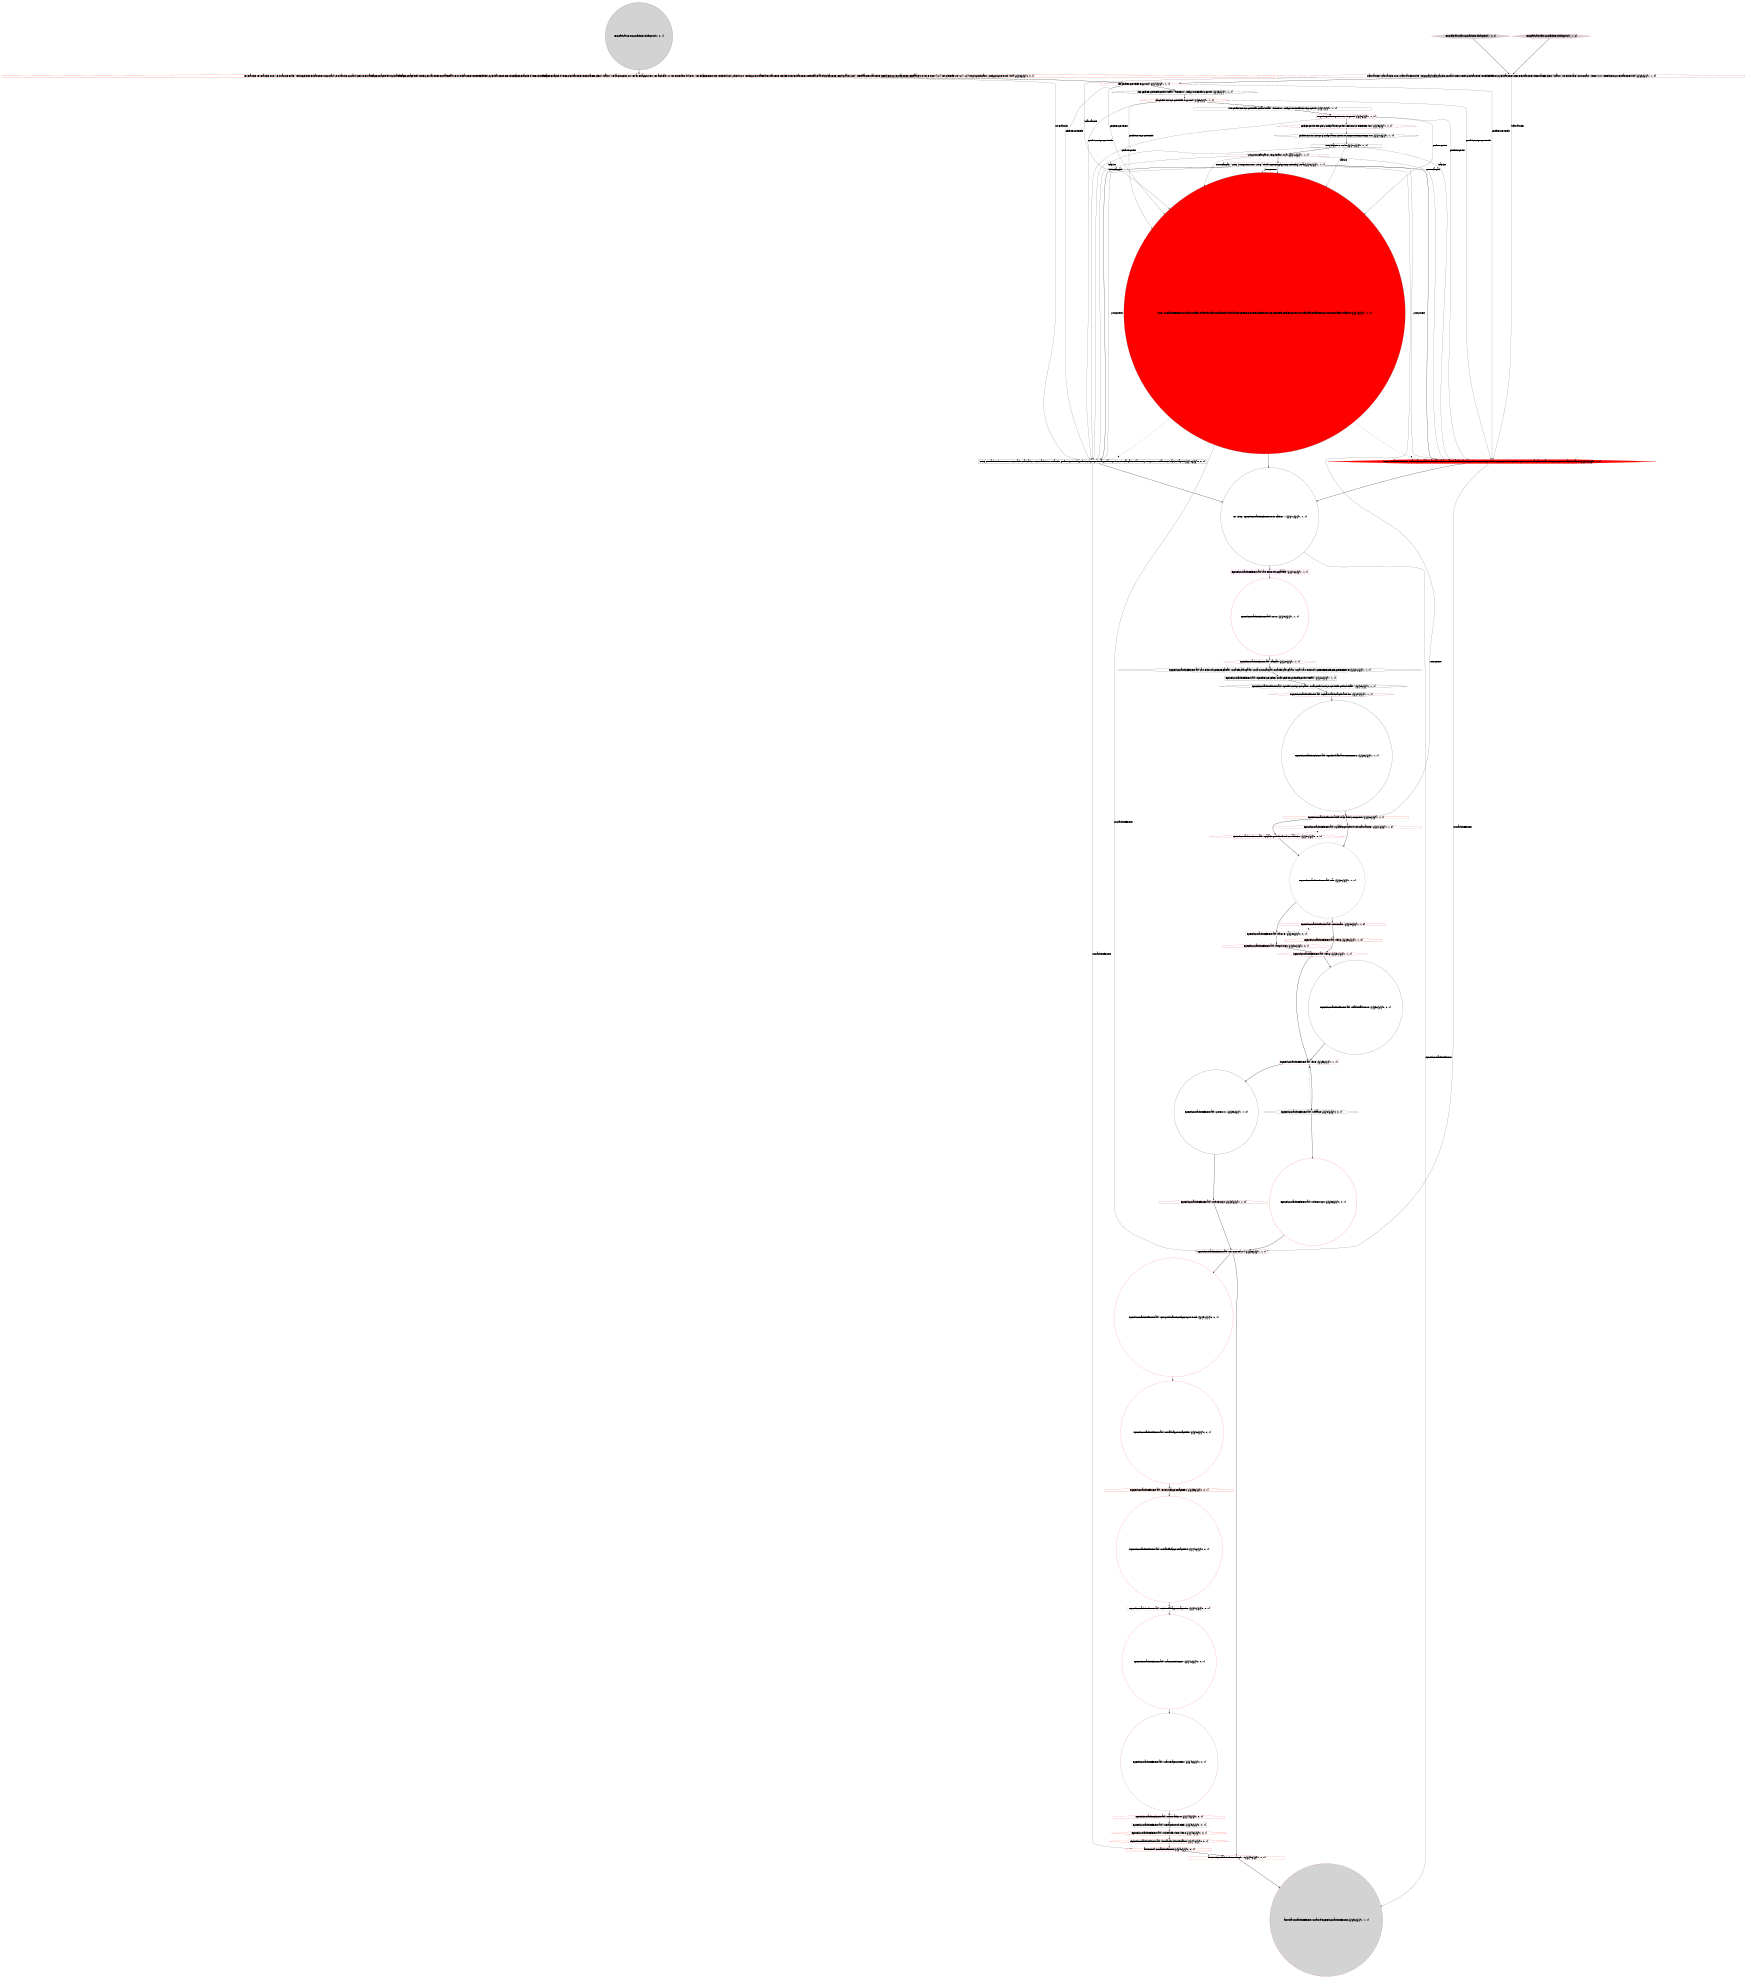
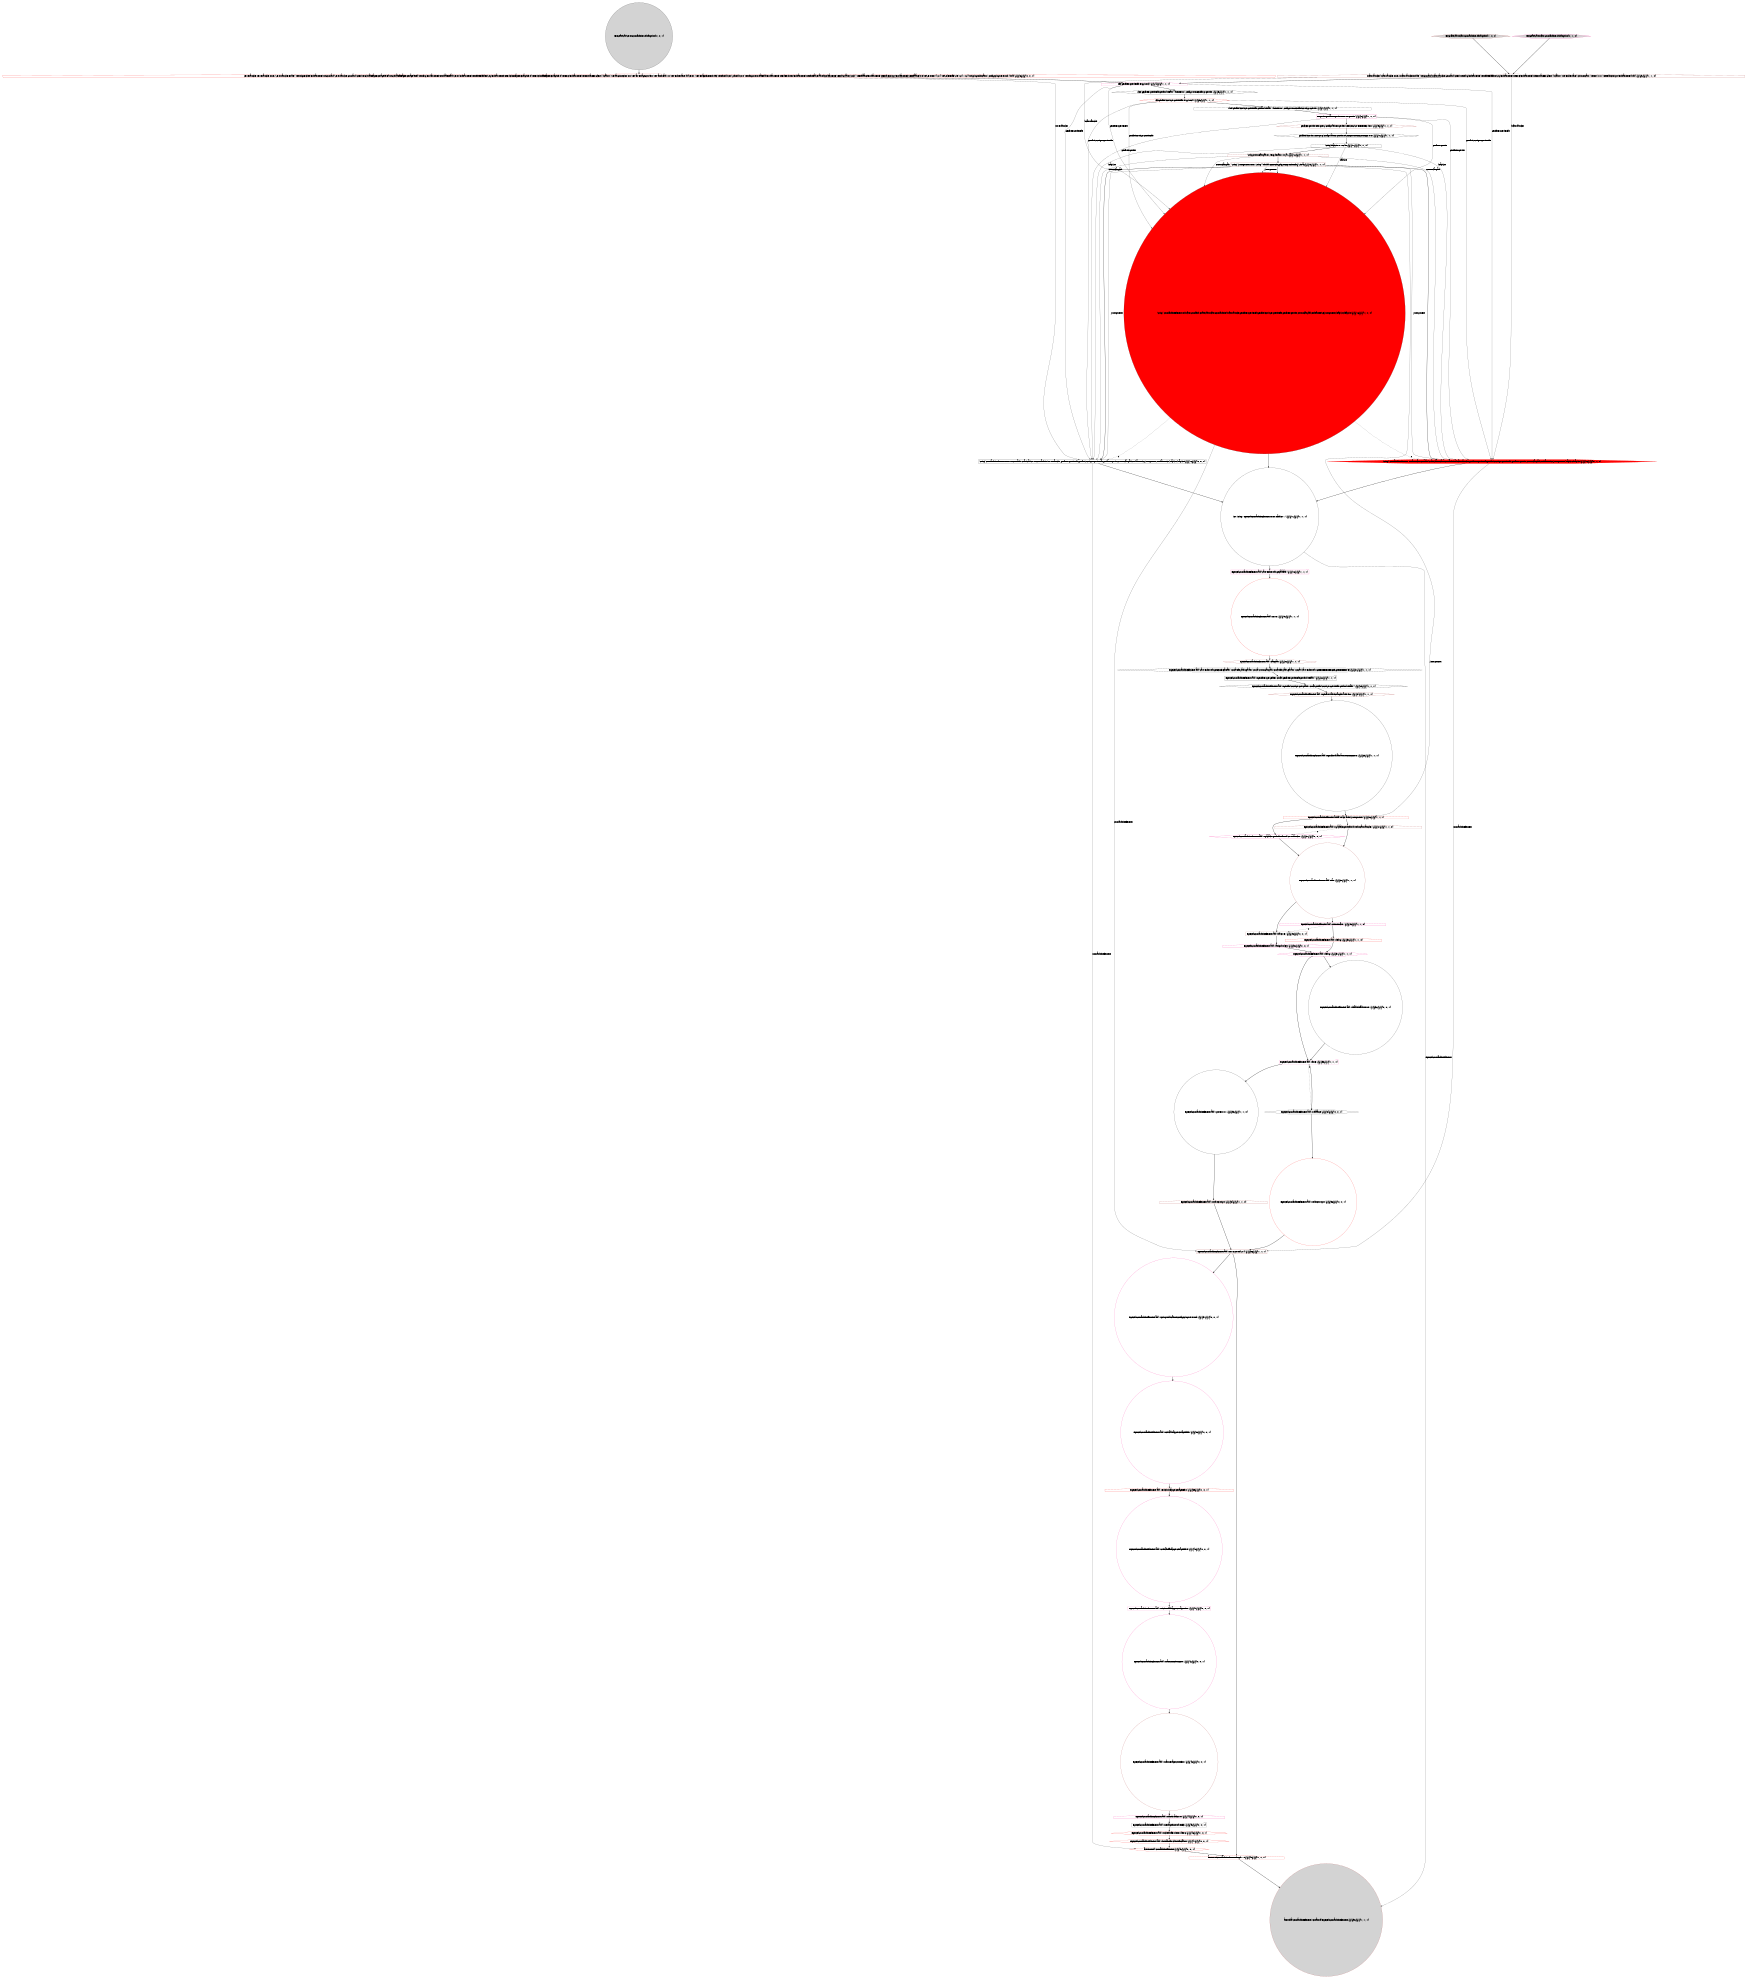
node "assertNotNull(commandLineElements)@@@48@@@['0', '0', '1']": shape house -> hexagon
